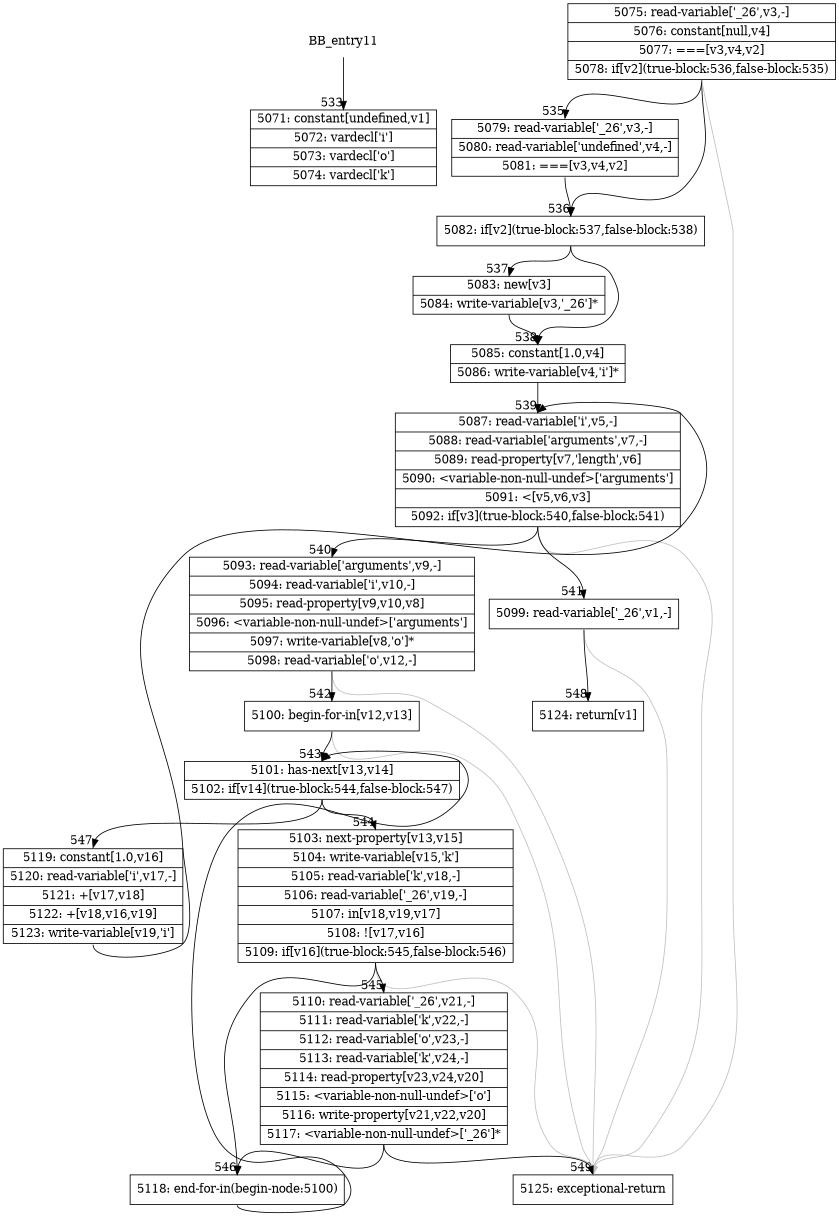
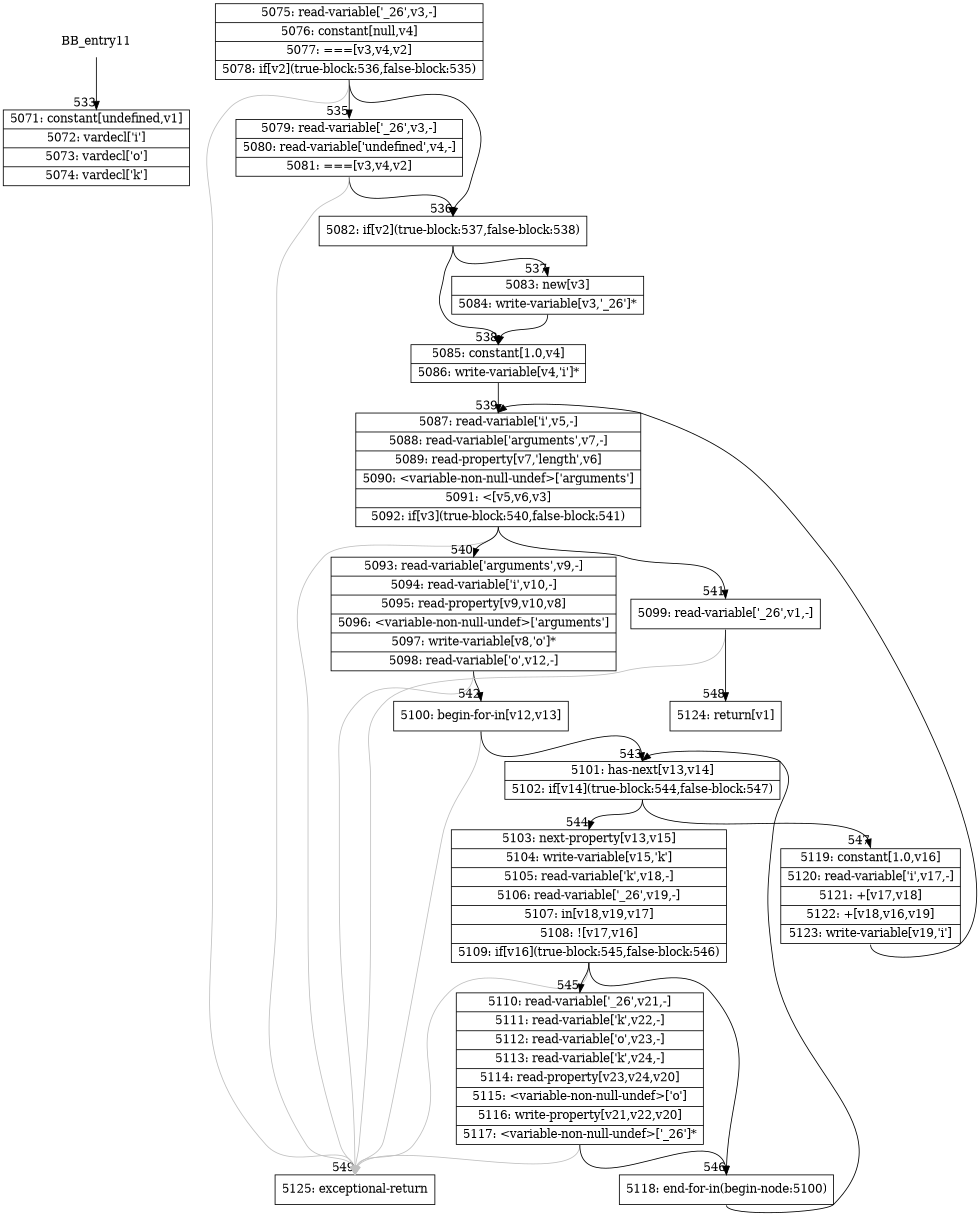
edge "5079: read-variable['_26',v3,-]" -> "5125: exceptional-return": added
edge "5110: read-variable['_26',v21,-]" -> "5125: exceptional-return": color black -> gray
